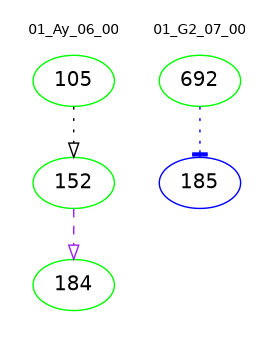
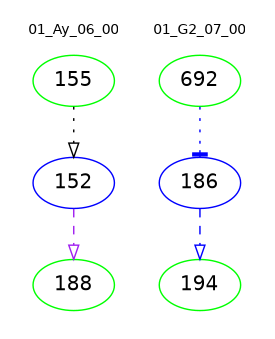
node "105": label "105" -> "155"
node "152": color green -> blue
node "185": label "185" -> "186"
node "184": label "184" -> "188"
node "194": added
